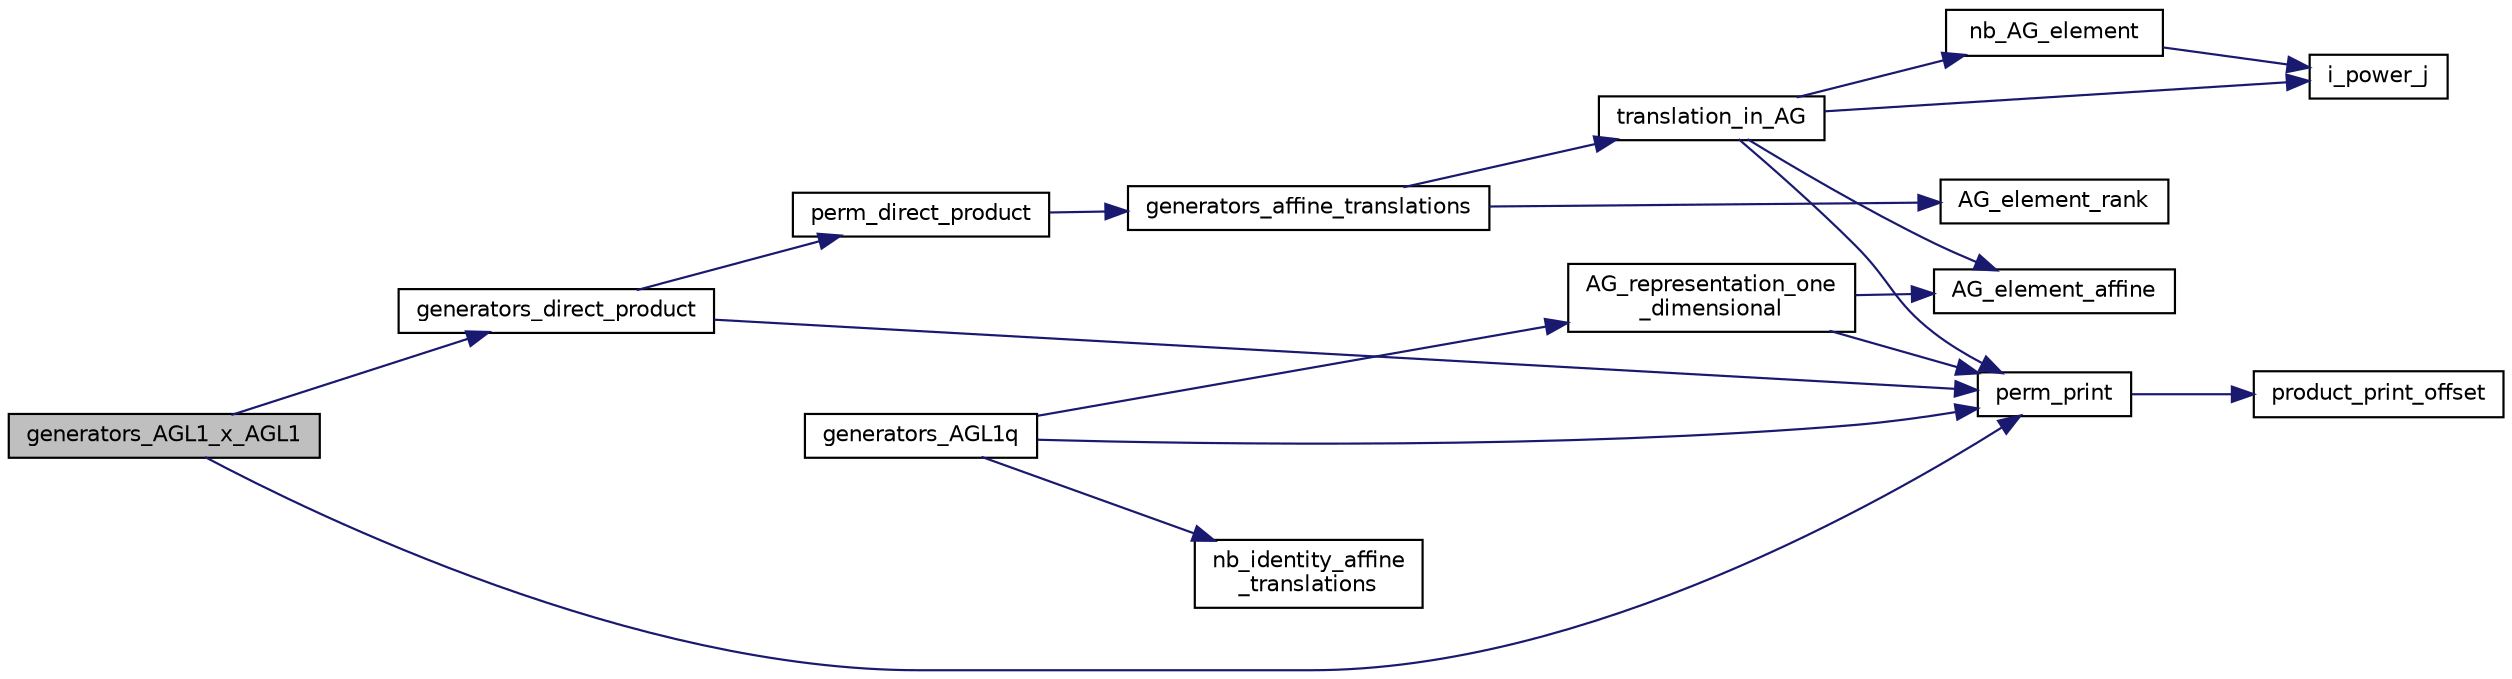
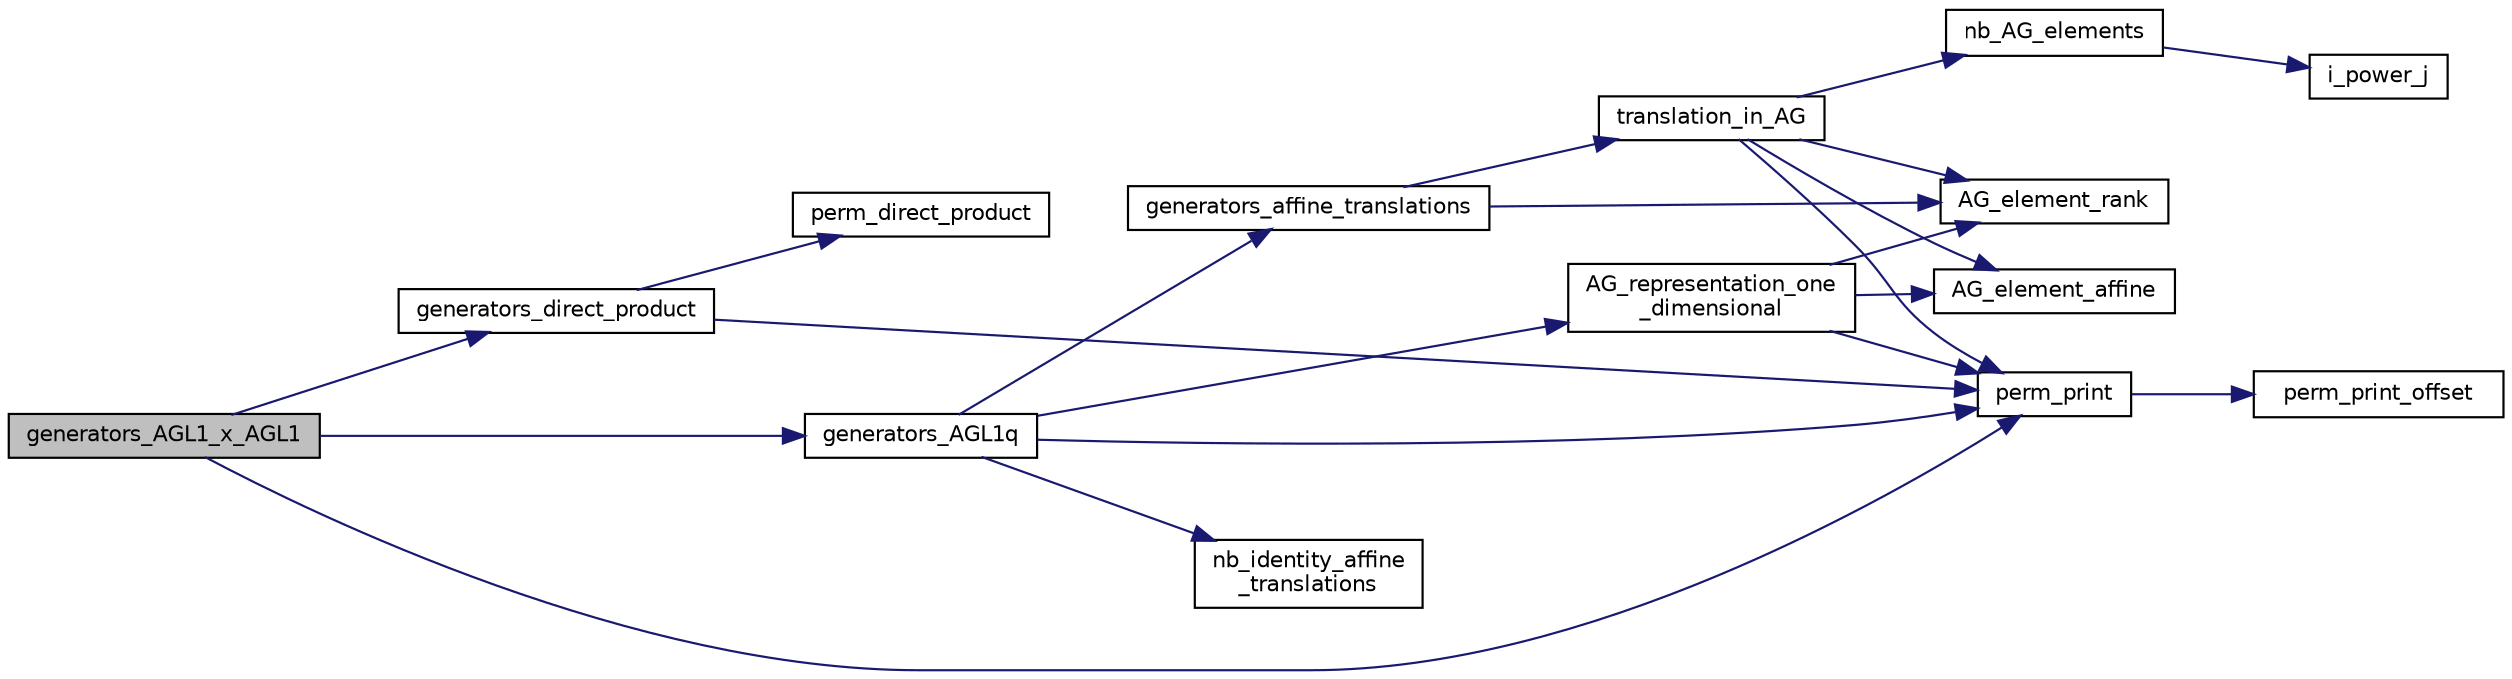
node "nb_AG_element": label "nb_AG_element" -> "nb_AG_elements"
edge "translation_in_AG" -> "i_power_j": now "translation_in_AG" -> "AG_element_rank"
edge "perm_direct_product" -> "generators_affine_translations": now "generators_AGL1q" -> "generators_affine_translations"
edge "AG_representation_one _dimensional" -> "AG_element_rank": added
node "product_print_offset": label "product_print_offset" -> "perm_print_offset"
edge "generators_AGL1_x_AGL1" -> "generators_AGL1q": added
